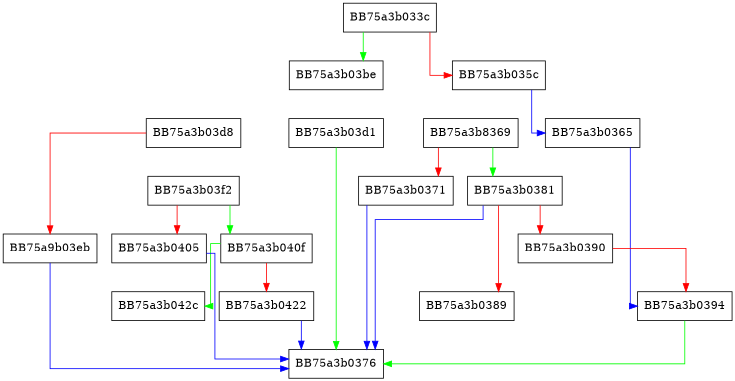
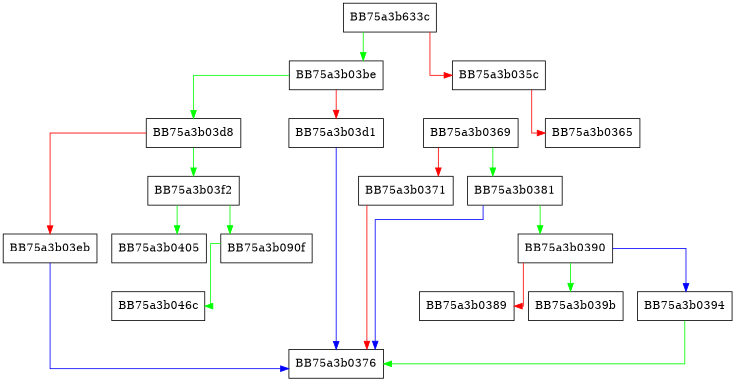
node "BB75a3b033c": label "BB75a3b033c" -> "BB75a3b633c"
edge "BB75a3b03be" -> "BB75a3b03d8": added
edge "BB75a3b03be" -> "BB75a3b03d1": added
edge "BB75a3b035c" -> "BB75a3b0365": color blue -> red
node "BB75a3b8369": label "BB75a3b8369" -> "BB75a3b0369"
edge "BB75a3b03d8" -> "BB75a3b03f2": added
edge "BB75a3b03f2" -> "BB75a3b0405": color red -> green
edge "BB75a3b0381" -> "BB75a3b0390": color red -> green
edge "BB75a3b0365" -> "BB75a3b0394": removed
edge "BB75a3b03d1" -> "BB75a3b0376": color green -> blue
edge "BB75a3b0381" -> "BB75a3b0389": now "BB75a3b0390" -> "BB75a3b0389"
node "BB75a9b03eb": label "BB75a9b03eb" -> "BB75a3b03eb"
node "BB75a3b040f": label "BB75a3b040f" -> "BB75a3b090f"
edge "BB75a3b0390" -> "BB75a3b0394": color red -> blue
edge "BB75a3b0371" -> "BB75a3b0376": color blue -> red
node "BB75a3b042c": label "BB75a3b042c" -> "BB75a3b046c"
node "BB75a3b0422": removed
node "BB75a3b039b": added
edge "BB75a3b0405" -> "BB75a3b0376": removed
